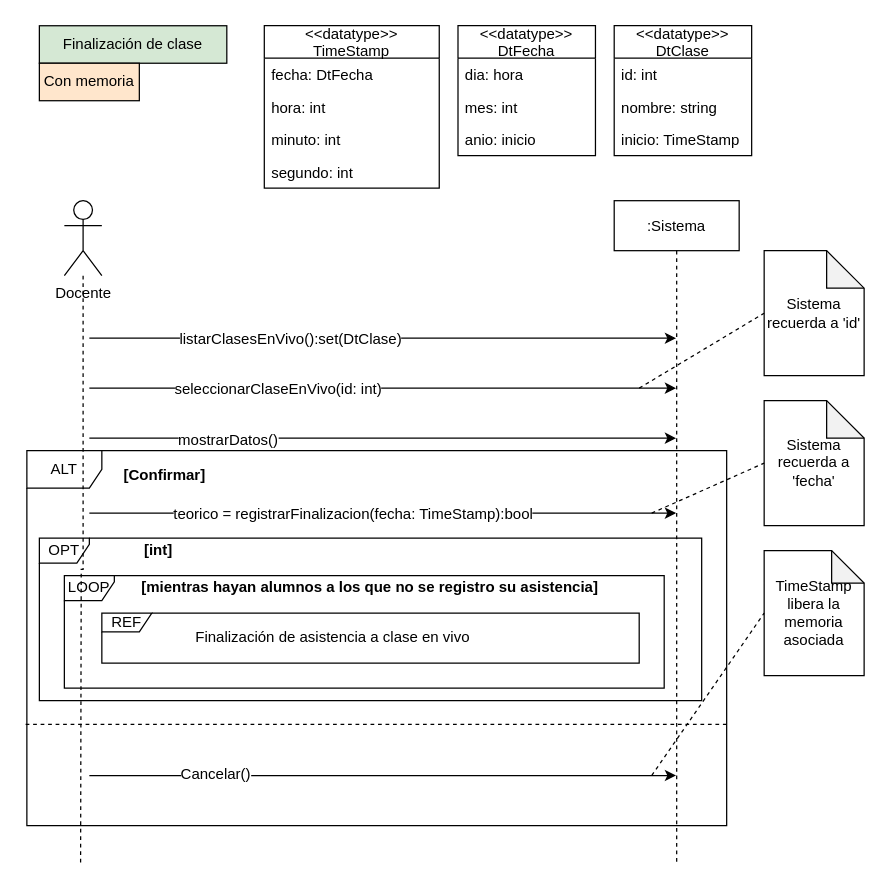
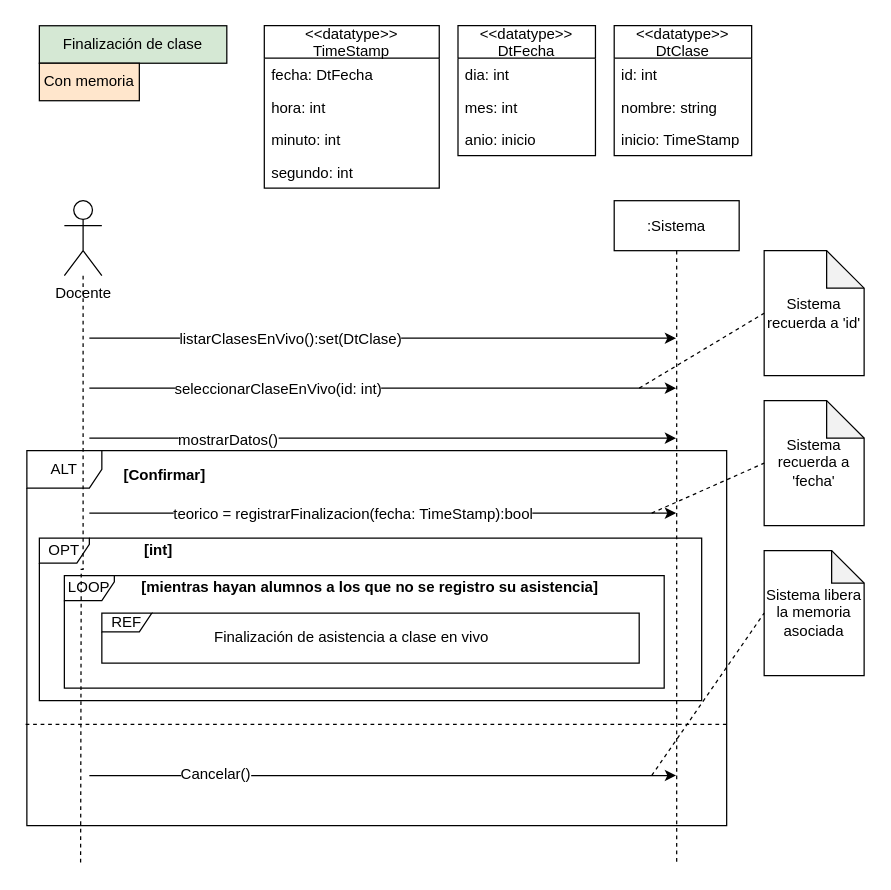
node "dia: hora": label "dia: hora" -> "dia: int"
node "TimeStamp libera la memoria asociada": label "TimeStamp libera la memoria asociada" -> "Sistema libera la memoria asociada"
node "Finalización de asistencia a clase en vivo": moved (333, 638) -> (352, 638)
